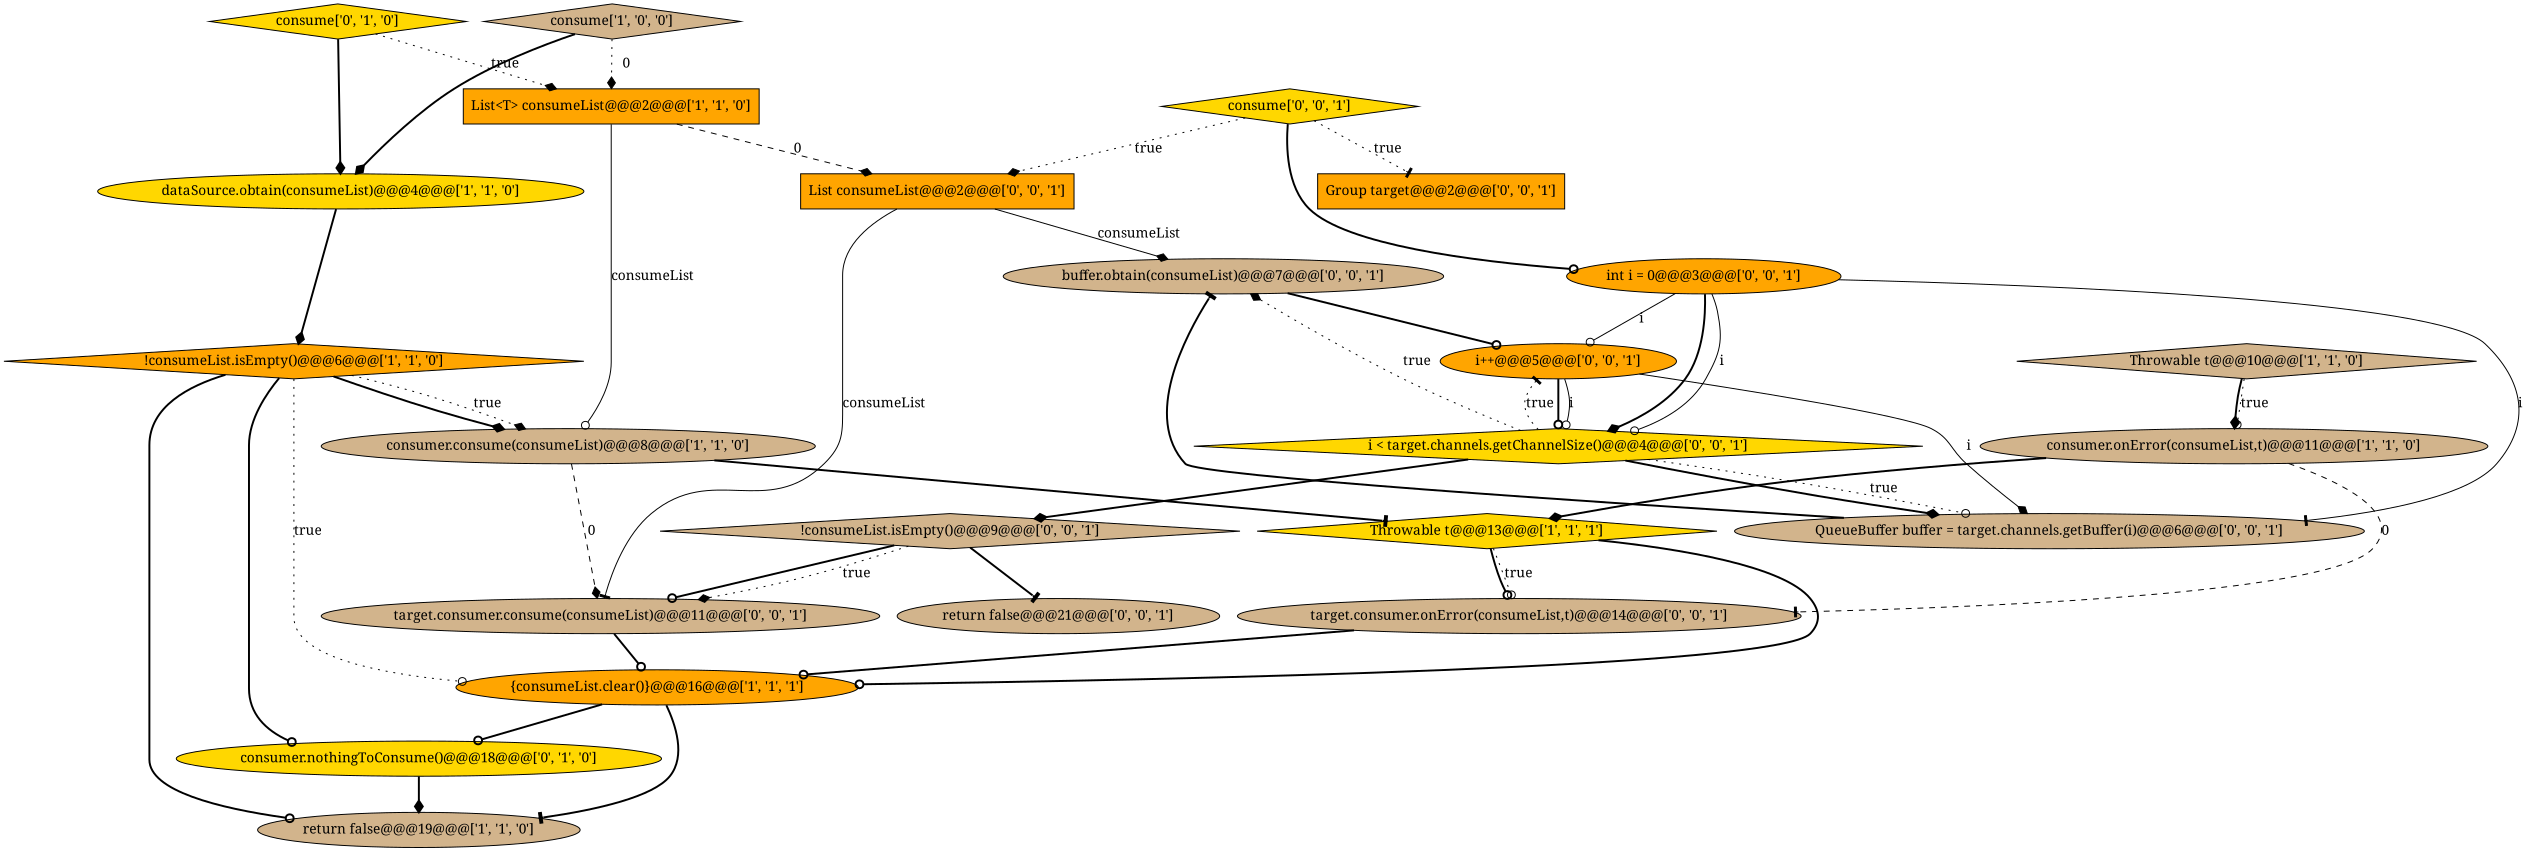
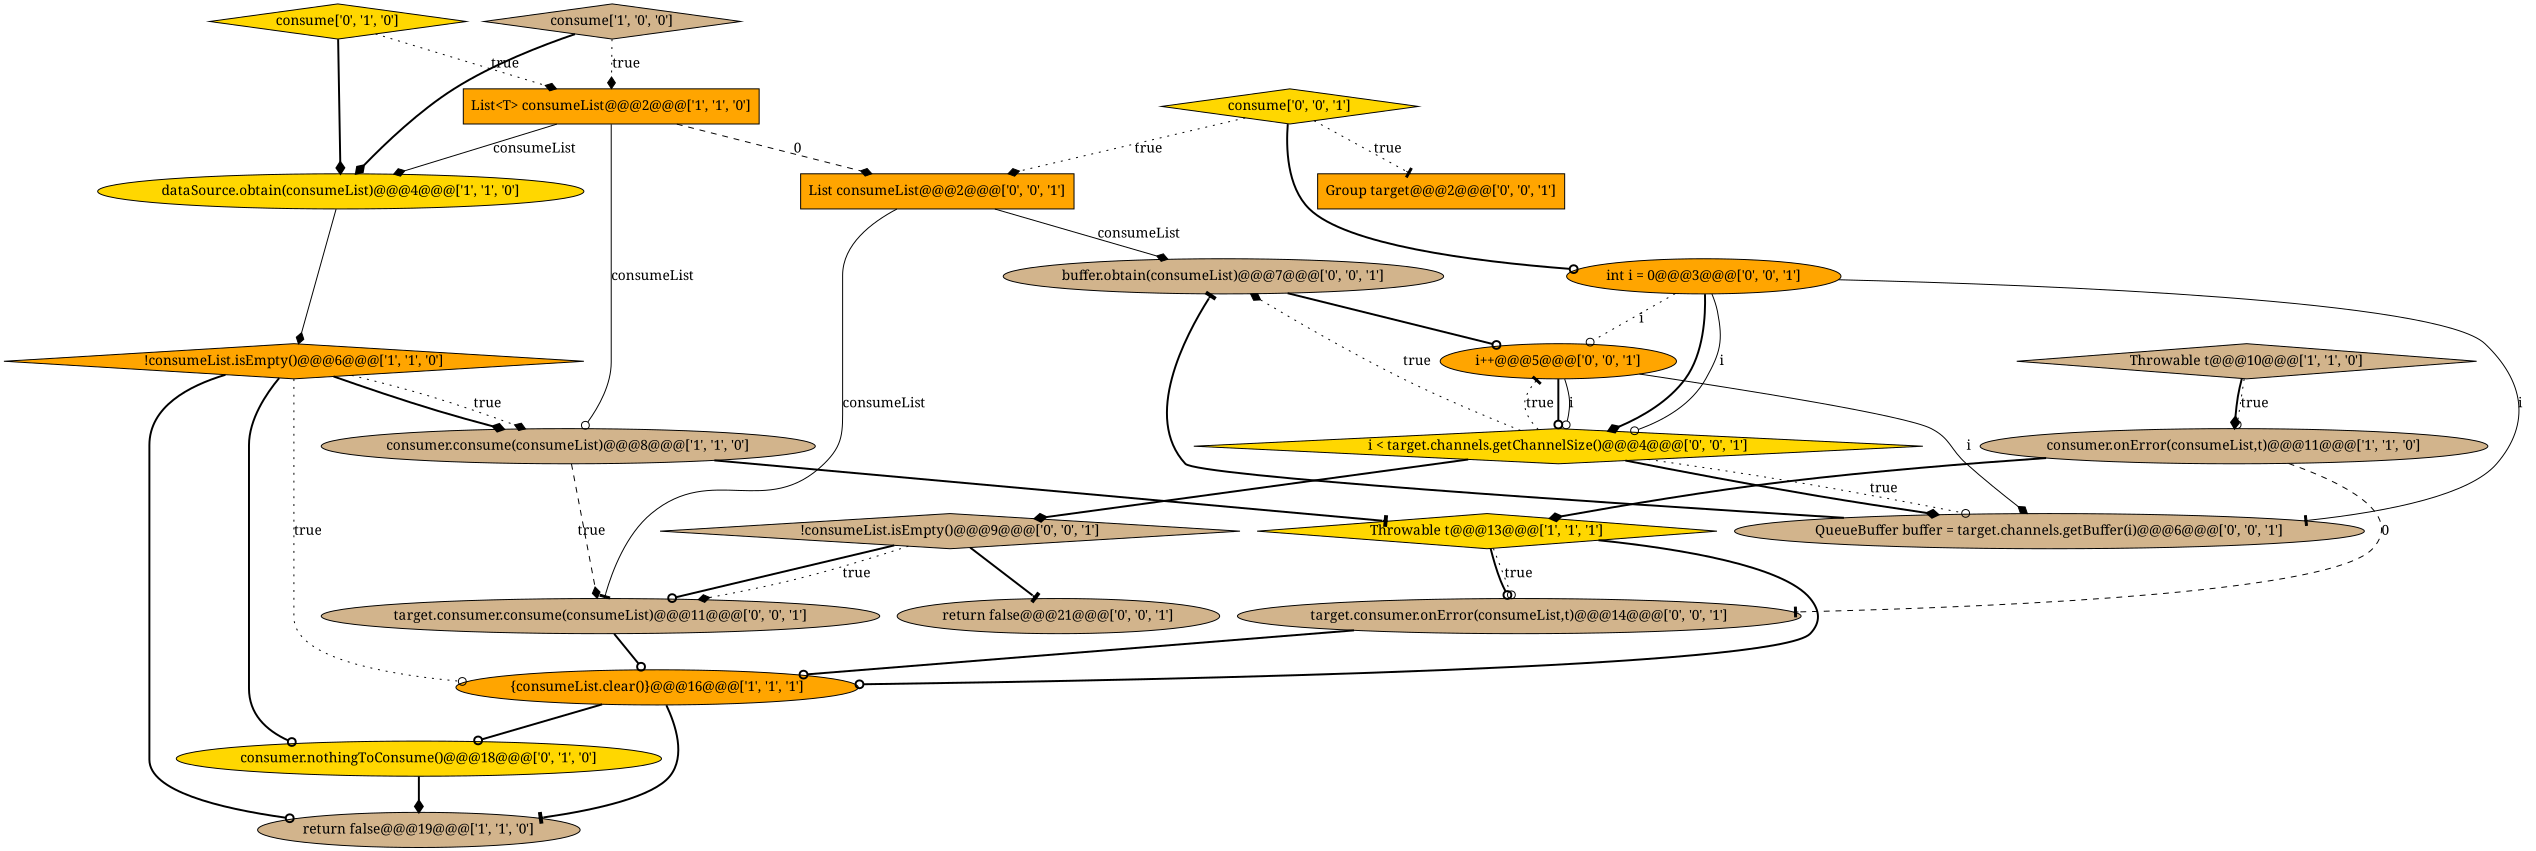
edge "consume['1', '0', '0']" -> "List<T> consumeList@@@2@@@['1', '1', '0']": label "0" -> "true"
edge "List<T> consumeList@@@2@@@['1', '1', '0']" -> "dataSource.obtain(consumeList)@@@4@@@['1', '1', '0']": added, label "consumeList"
edge "dataSource.obtain(consumeList)@@@4@@@['1', '1', '0']" -> "!consumeList.isEmpty()@@@6@@@['1', '1', '0']": style bold -> solid
edge "int i = 0@@@3@@@['0', '0', '1']" -> "i++@@@5@@@['0', '0', '1']": style solid -> dotted
edge "consumer.consume(consumeList)@@@8@@@['1', '1', '0']" -> "target.consumer.consume(consumeList)@@@11@@@['0', '0', '1']": label "0" -> "true"
